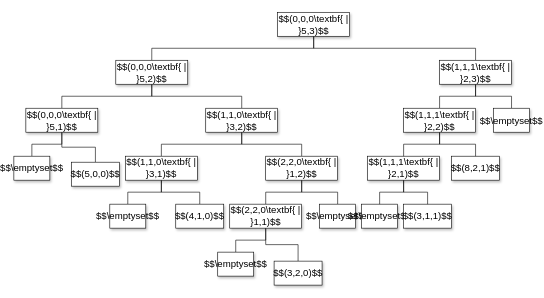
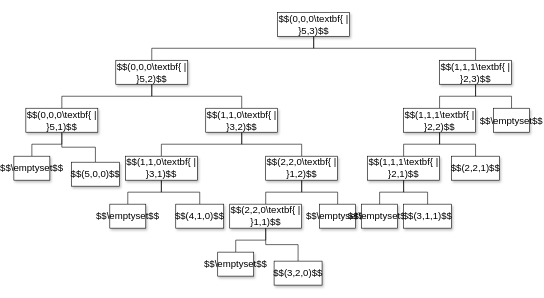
node "$$(8,2,1)$$": label "$$(8,2,1)$$" -> "$$(2,2,1)$$"
